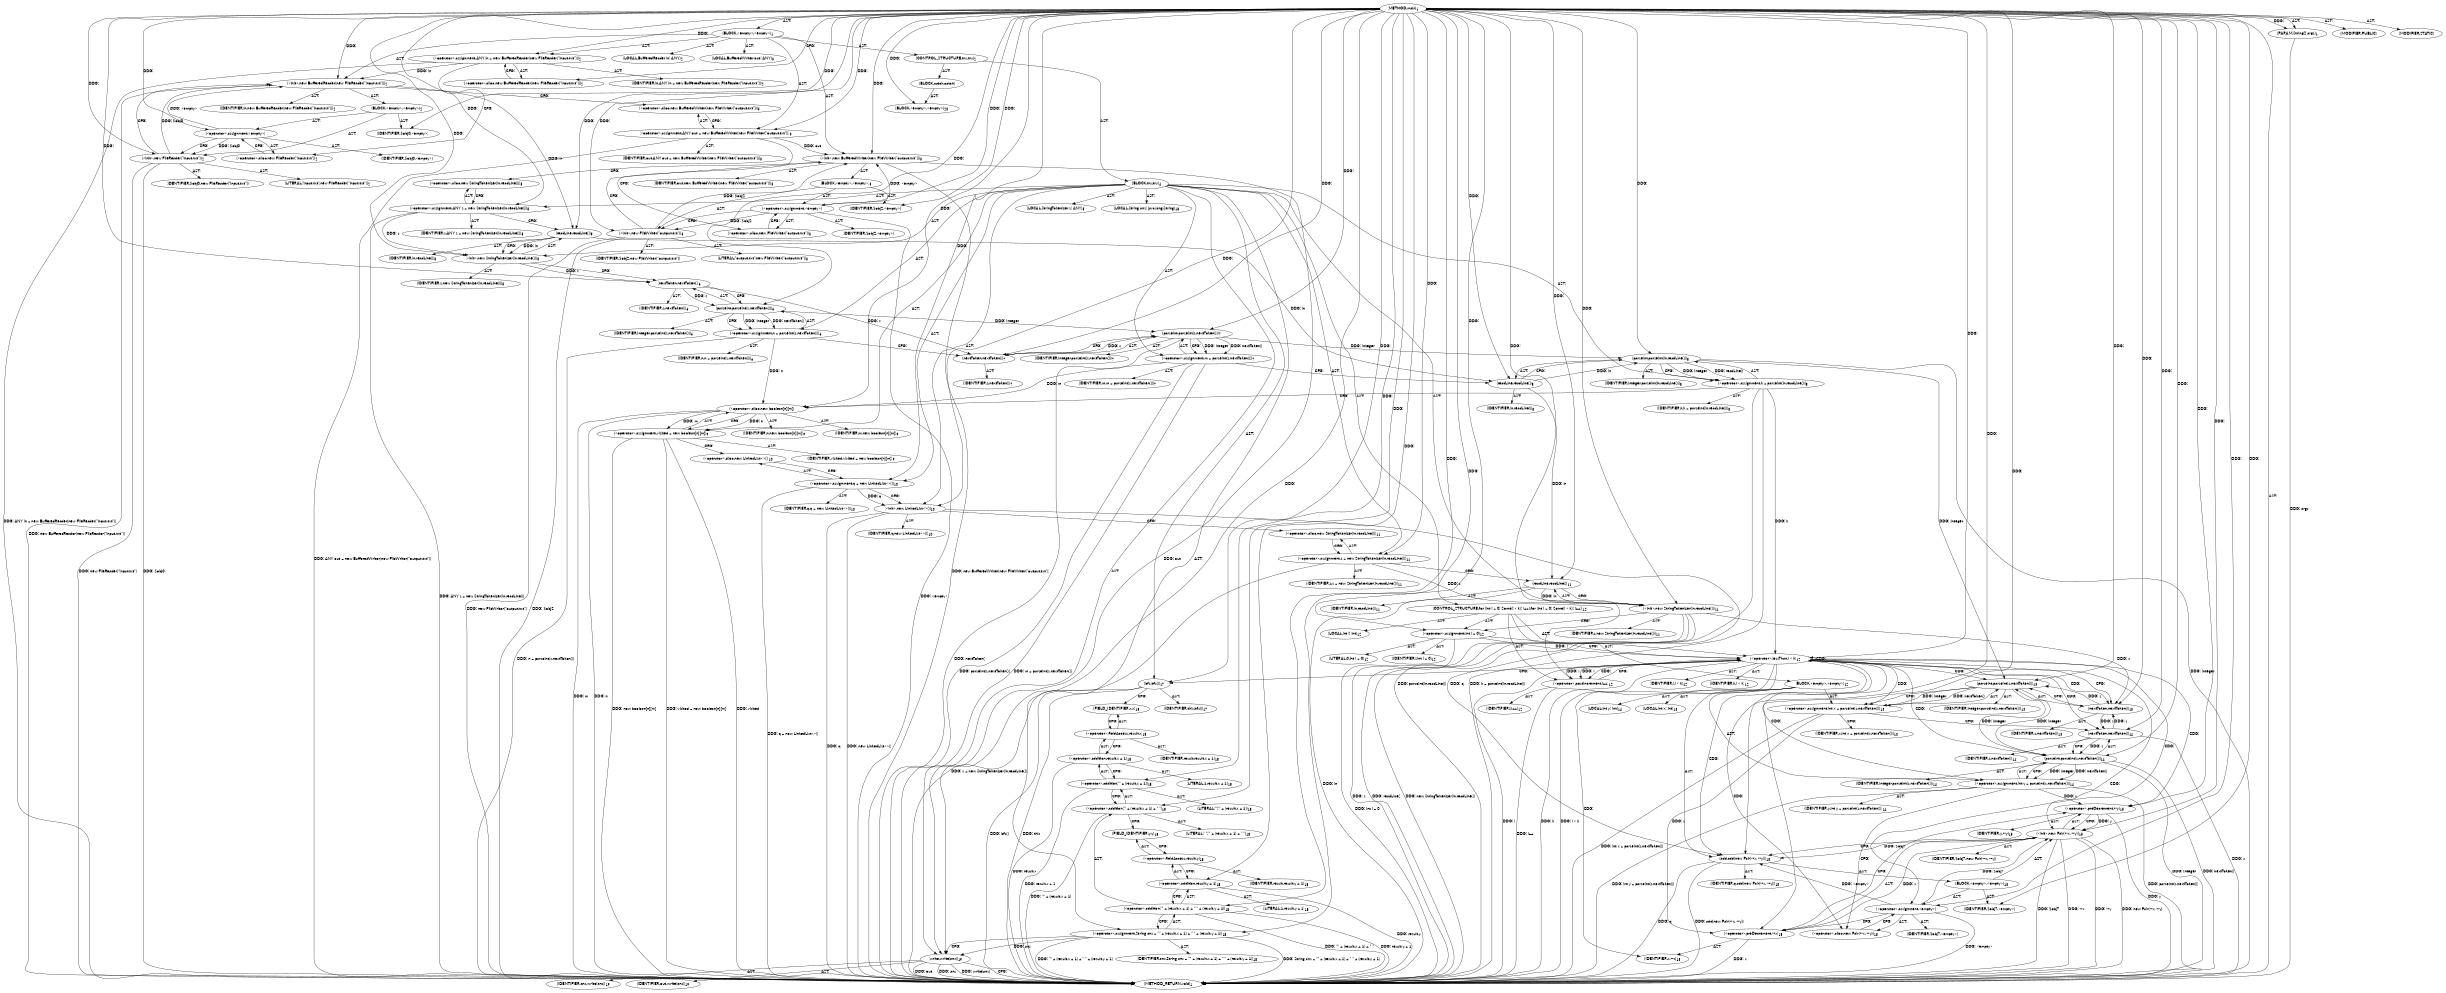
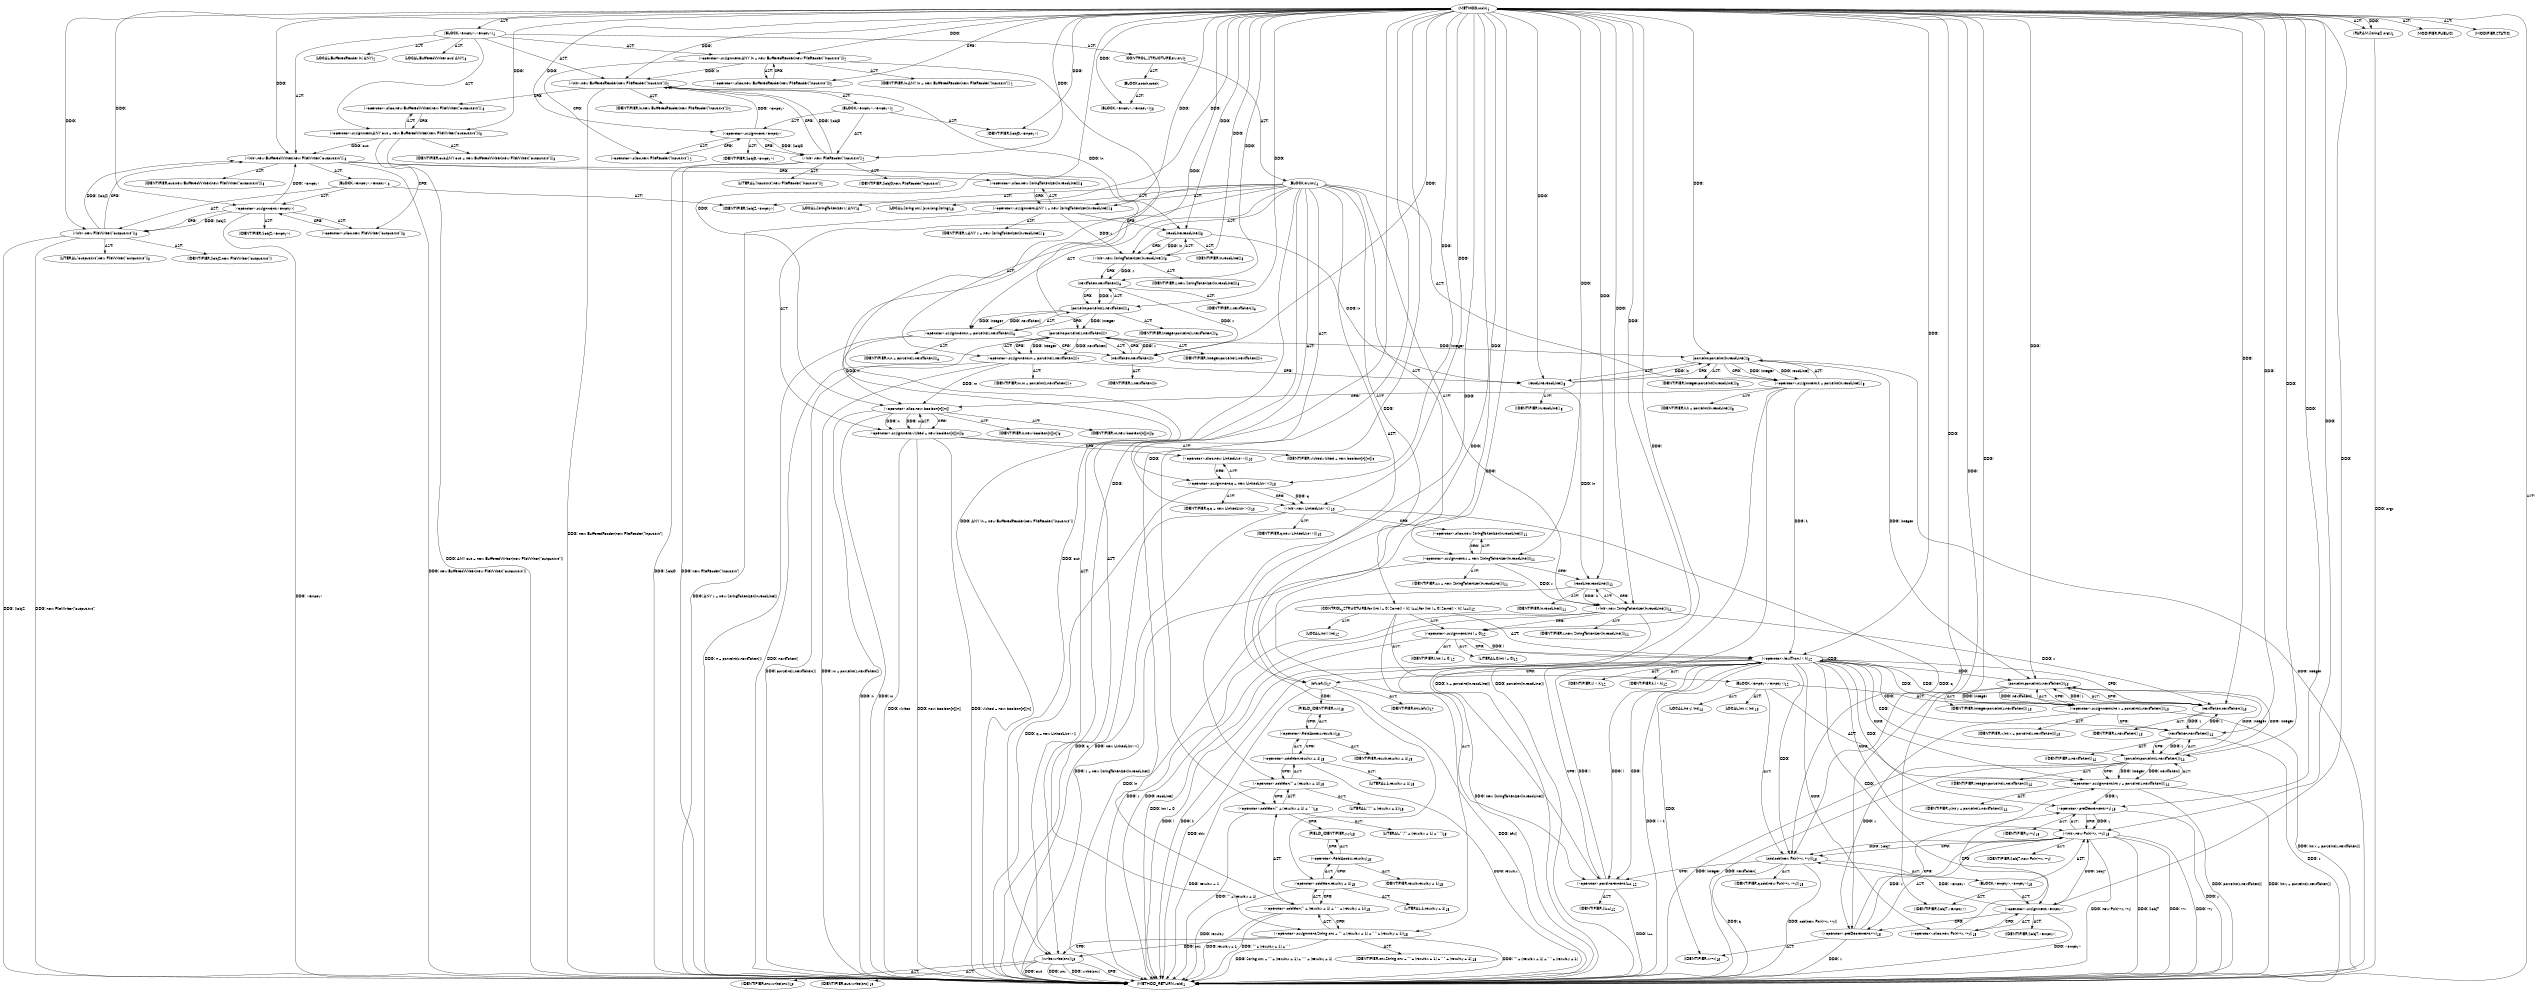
edge "(bfs,bfs())" -> "(FIELD_IDENTIFIER,x,x)": label "CFG: " -> "CDG: "
edge "(<operator>.assignment,int x = parseInt(s.nextToken()))" -> "(IDENTIFIER,x,int x = parseInt(s.nextToken()))": label "CFG: " -> "AST: "
edge "(<operator>.assignment,int y = parseInt(s.nextToken()))" -> "(<operator>.alloc,new Pair(--x, --y))": reversed
edge "(add,add(new Pair(--x, --y)))" -> "(<operator>.postIncrement,i++)": added, label "CFG:"
